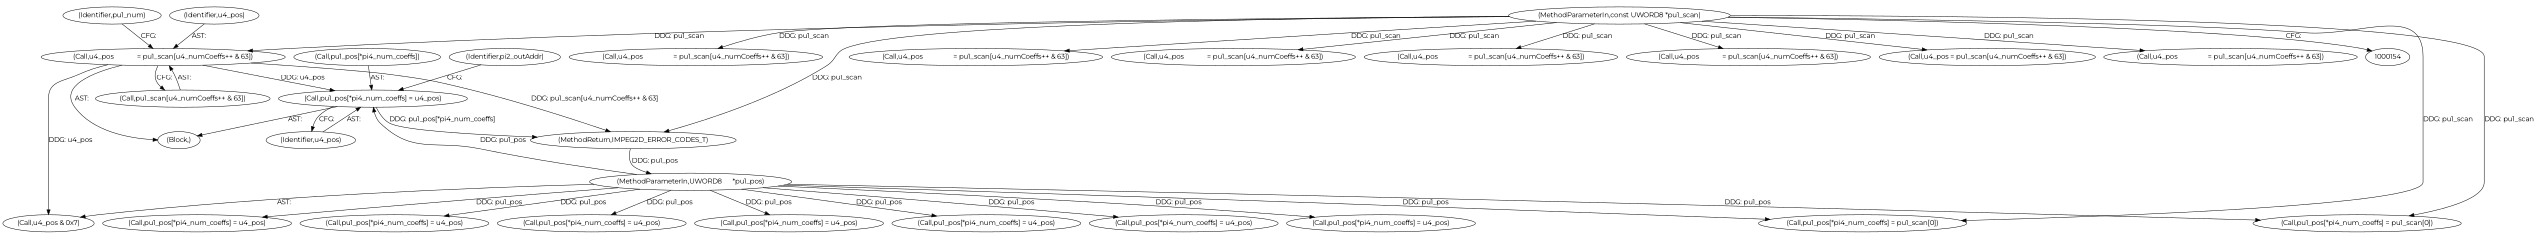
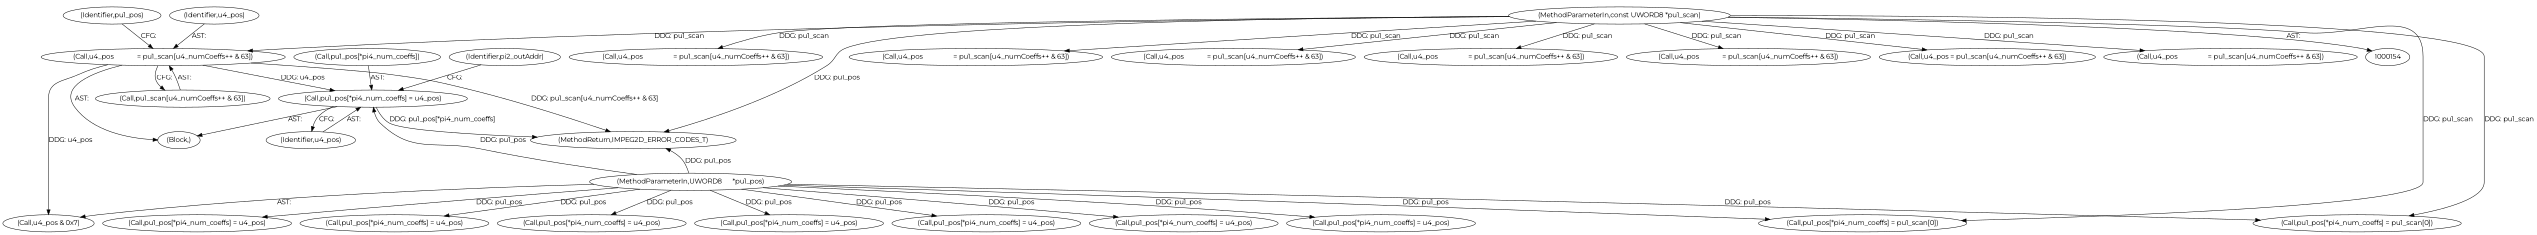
node "(Identifier,pu1_num)": label "(Identifier,pu1_num)" -> "(Identifier,pu1_pos)"
edge "(MethodParameterIn,const UWORD8 *pu1_scan)" -> "1000154": label "CFG: " -> "AST: "
edge "(MethodParameterIn,const UWORD8 *pu1_scan)" -> "(MethodReturn,IMPEG2D_ERROR_CODES_T)": label "DDG: pu1_scan" -> "DDG: pu1_pos"
edge "(MethodReturn,IMPEG2D_ERROR_CODES_T)" -> "(MethodParameterIn,UWORD8      *pu1_pos)": reversed
